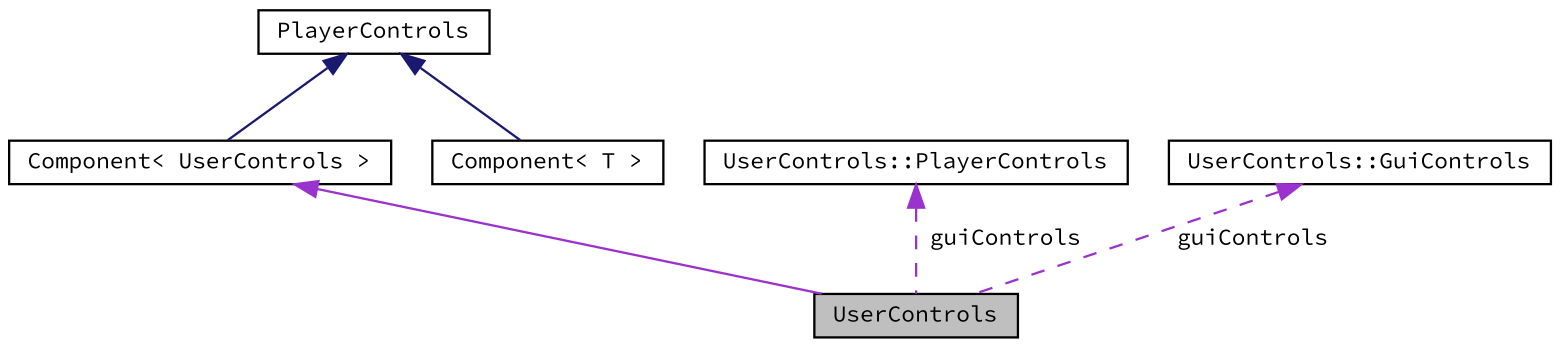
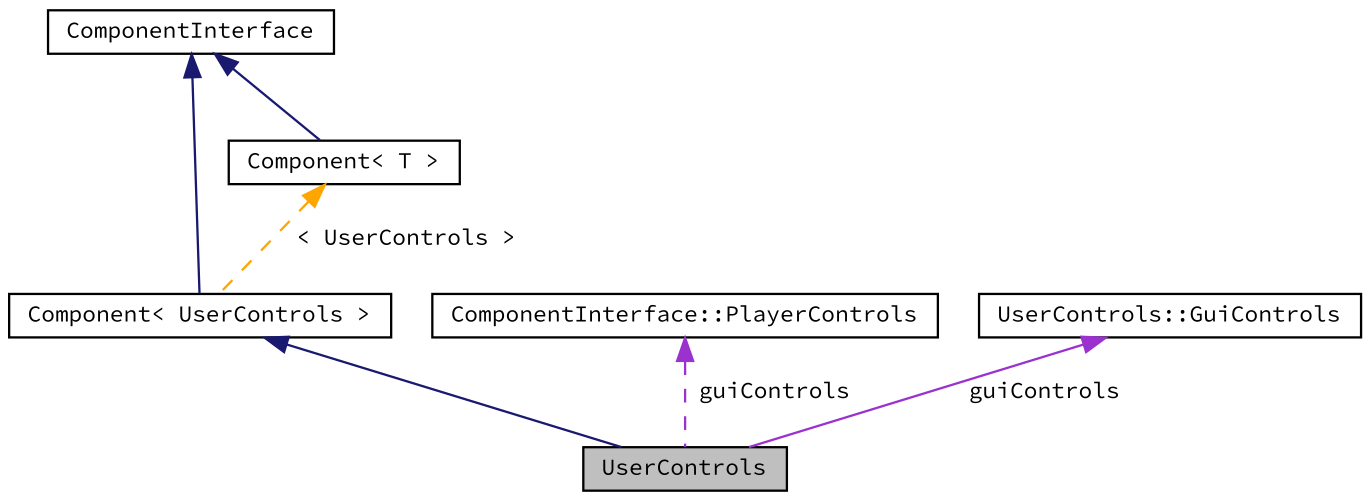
node "PlayerControls": label "PlayerControls" -> "ComponentInterface"
node "UserControls::PlayerControls": label "UserControls::PlayerControls" -> "ComponentInterface::PlayerControls"
edge "UserControls" -> "Component< UserControls >": color darkorchid3 -> midnightblue
edge "UserControls" -> "UserControls::GuiControls": style dashed -> solid
edge "Component< UserControls >" -> "Component< T >": added, label "< UserControls >"
